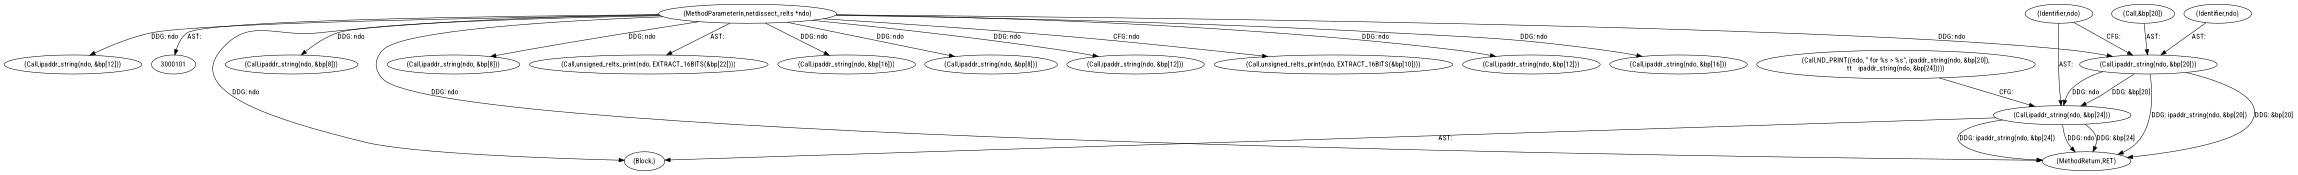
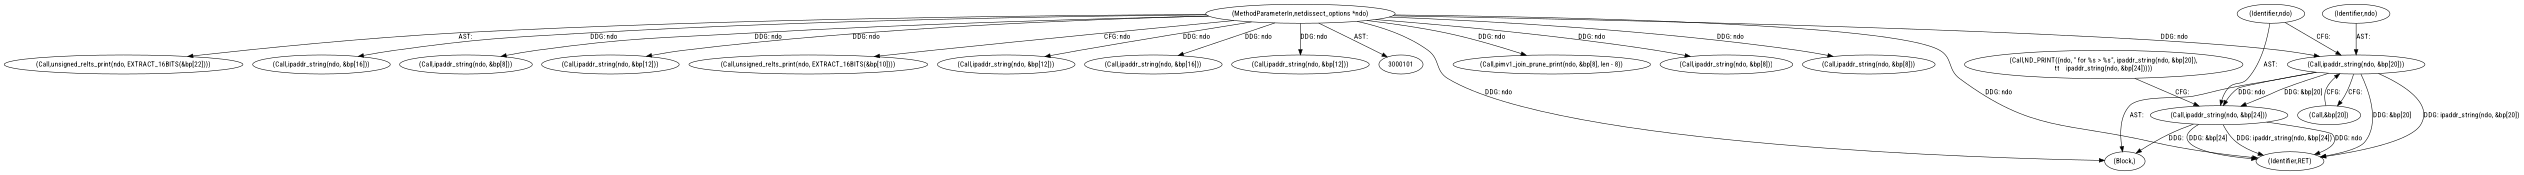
node "(MethodParameterIn,netdissect_relts *ndo)": label "(MethodParameterIn,netdissect_relts *ndo)" -> "(MethodParameterIn,netdissect_options *ndo)"
edge "(Call,&bp[20])" -> "(Call,ipaddr_string(ndo, &bp[20]))": label "AST: " -> "CFG: "
node "(Call,pimv1_join_prune_print(ndo, &bp[8], len - 8))": added
edge "(Call,ipaddr_string(ndo, &bp[20]))" -> "(Call,&bp[20])": added, label "CFG:"
edge "(Call,ipaddr_string(ndo, &bp[20]))" -> "(Block,)": added, label "AST:"
edge "(Call,ipaddr_string(ndo, &bp[24]))" -> "(Block,)": label "AST: " -> "DDG: "
node "(MethodReturn,RET)": label "(MethodReturn,RET)" -> "(Identifier,RET)"
